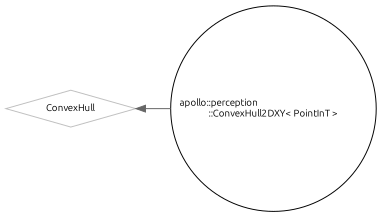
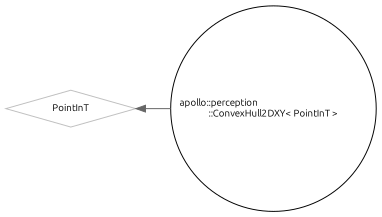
node "ConvexHull": label "ConvexHull" -> "PointInT"
